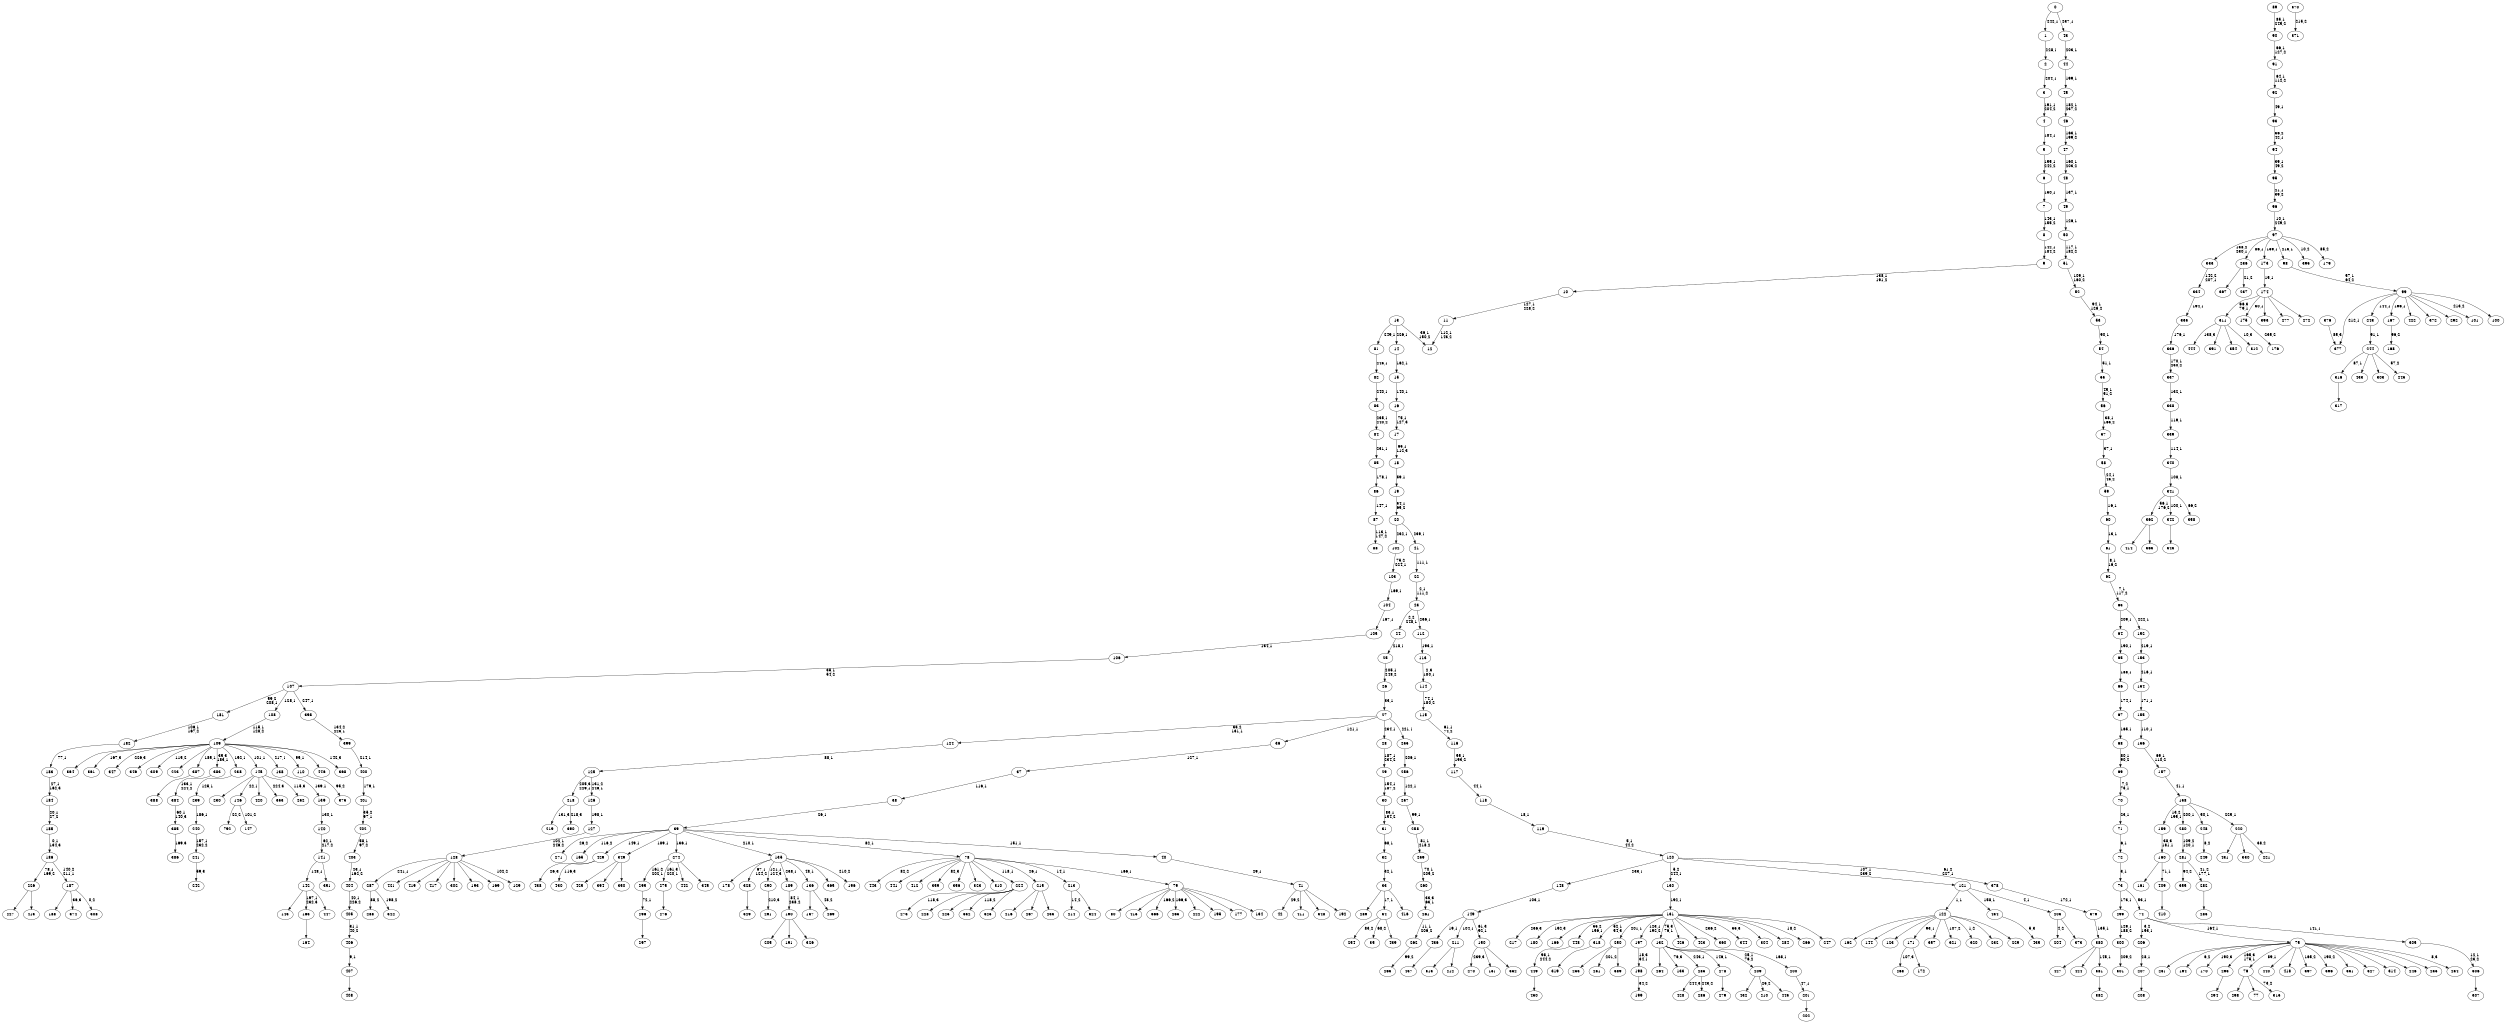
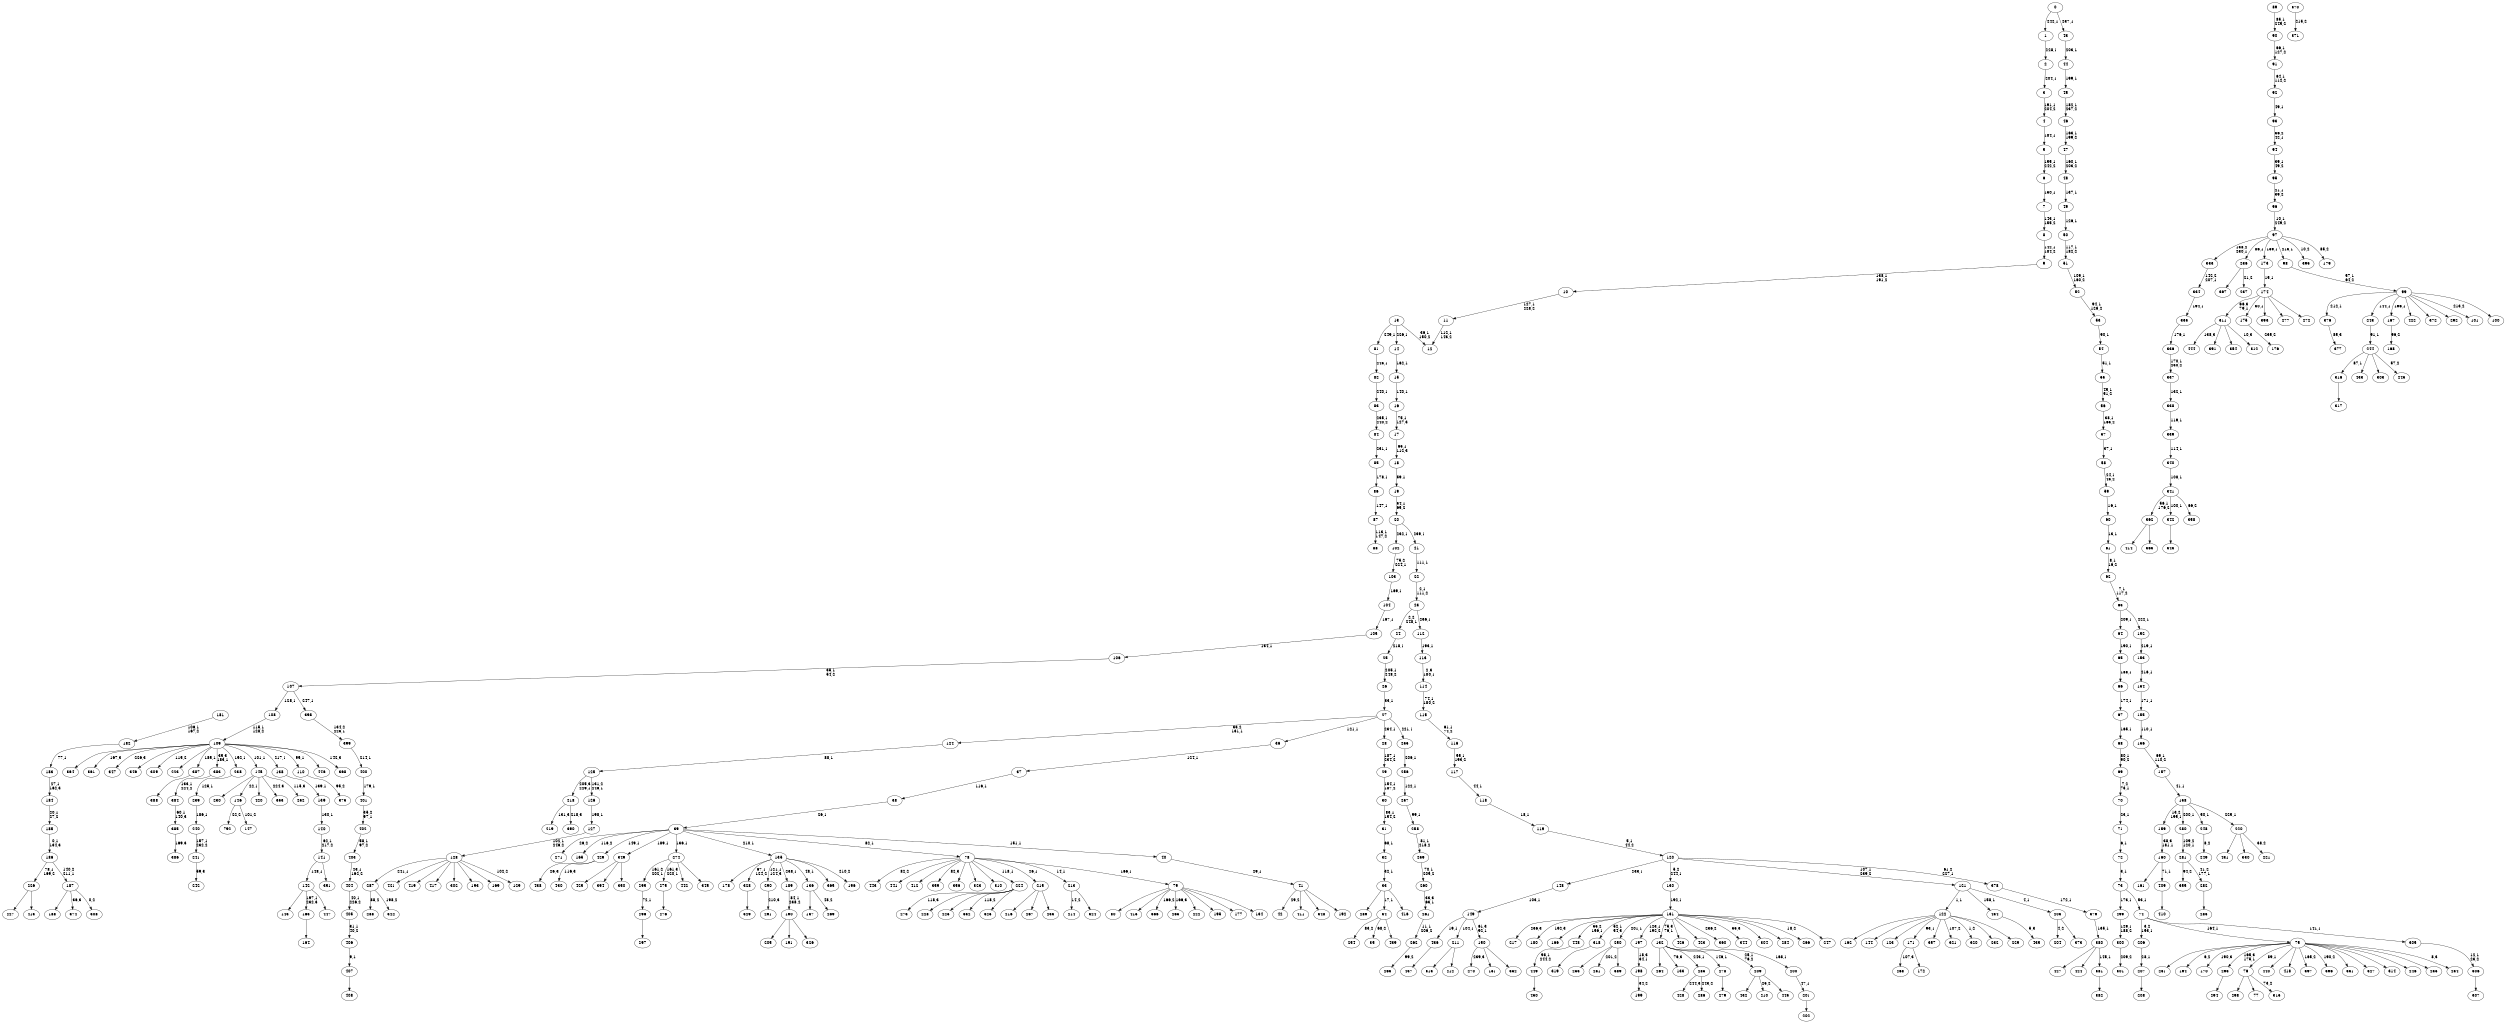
edge "99" -> "377": now "99" -> "376"
edge "107" -> "181": removed, label "59,2 208,1"
edge "36" -> "37": label "127,1" -> "124,1"
